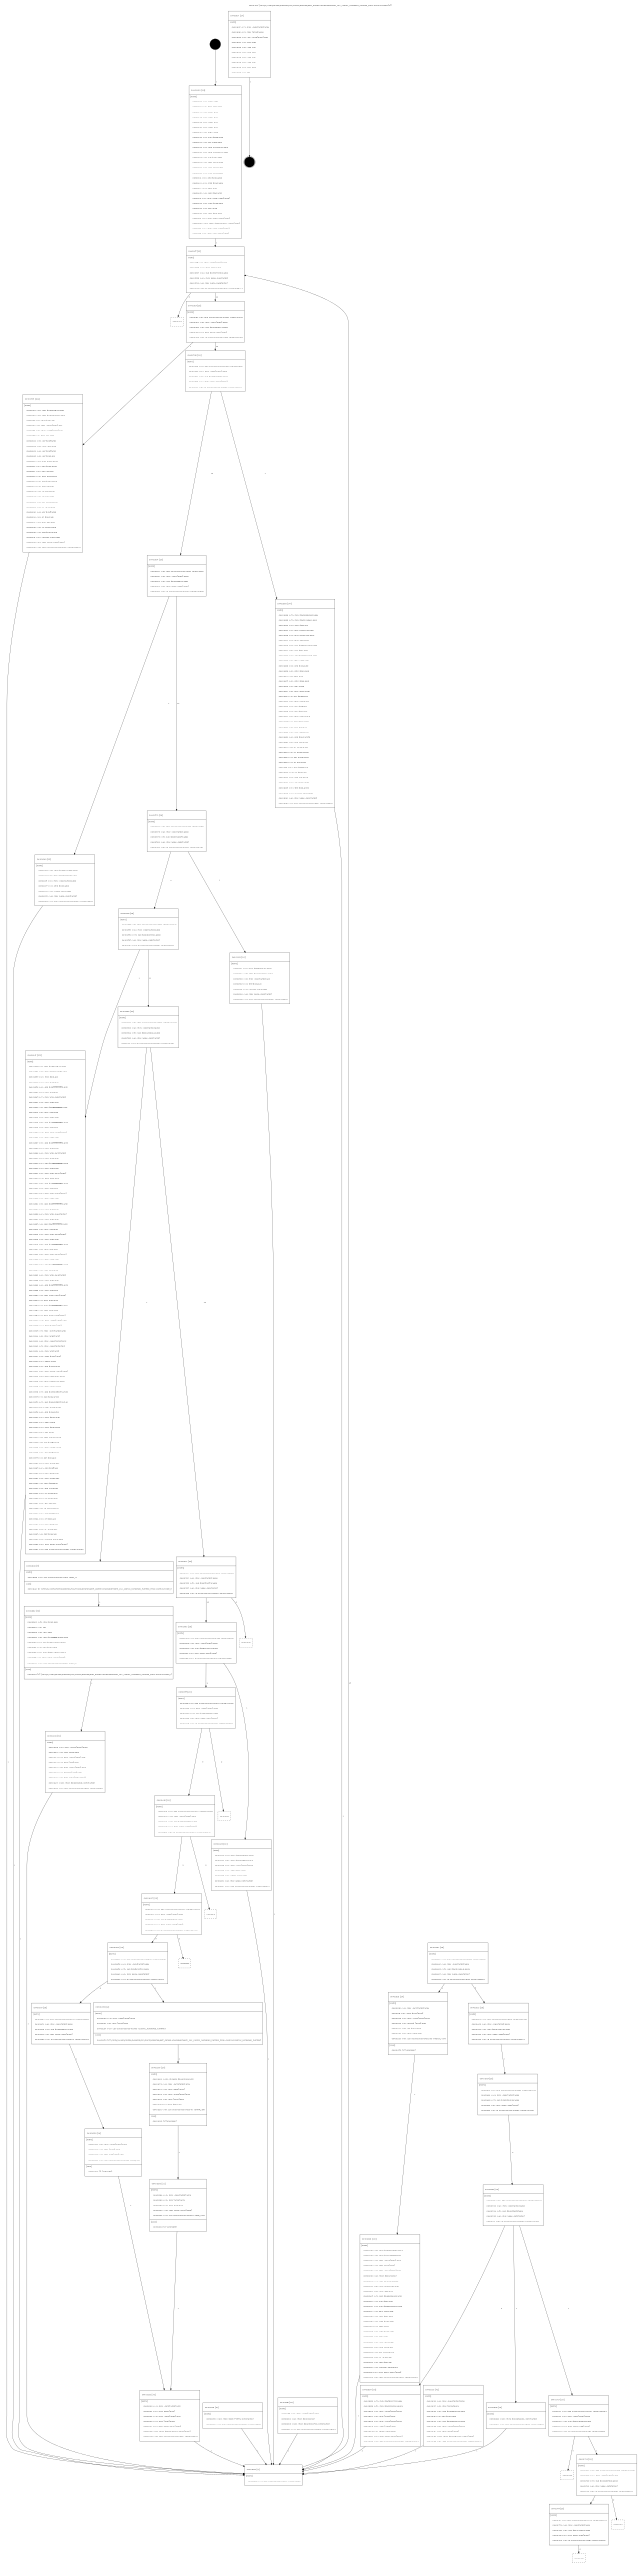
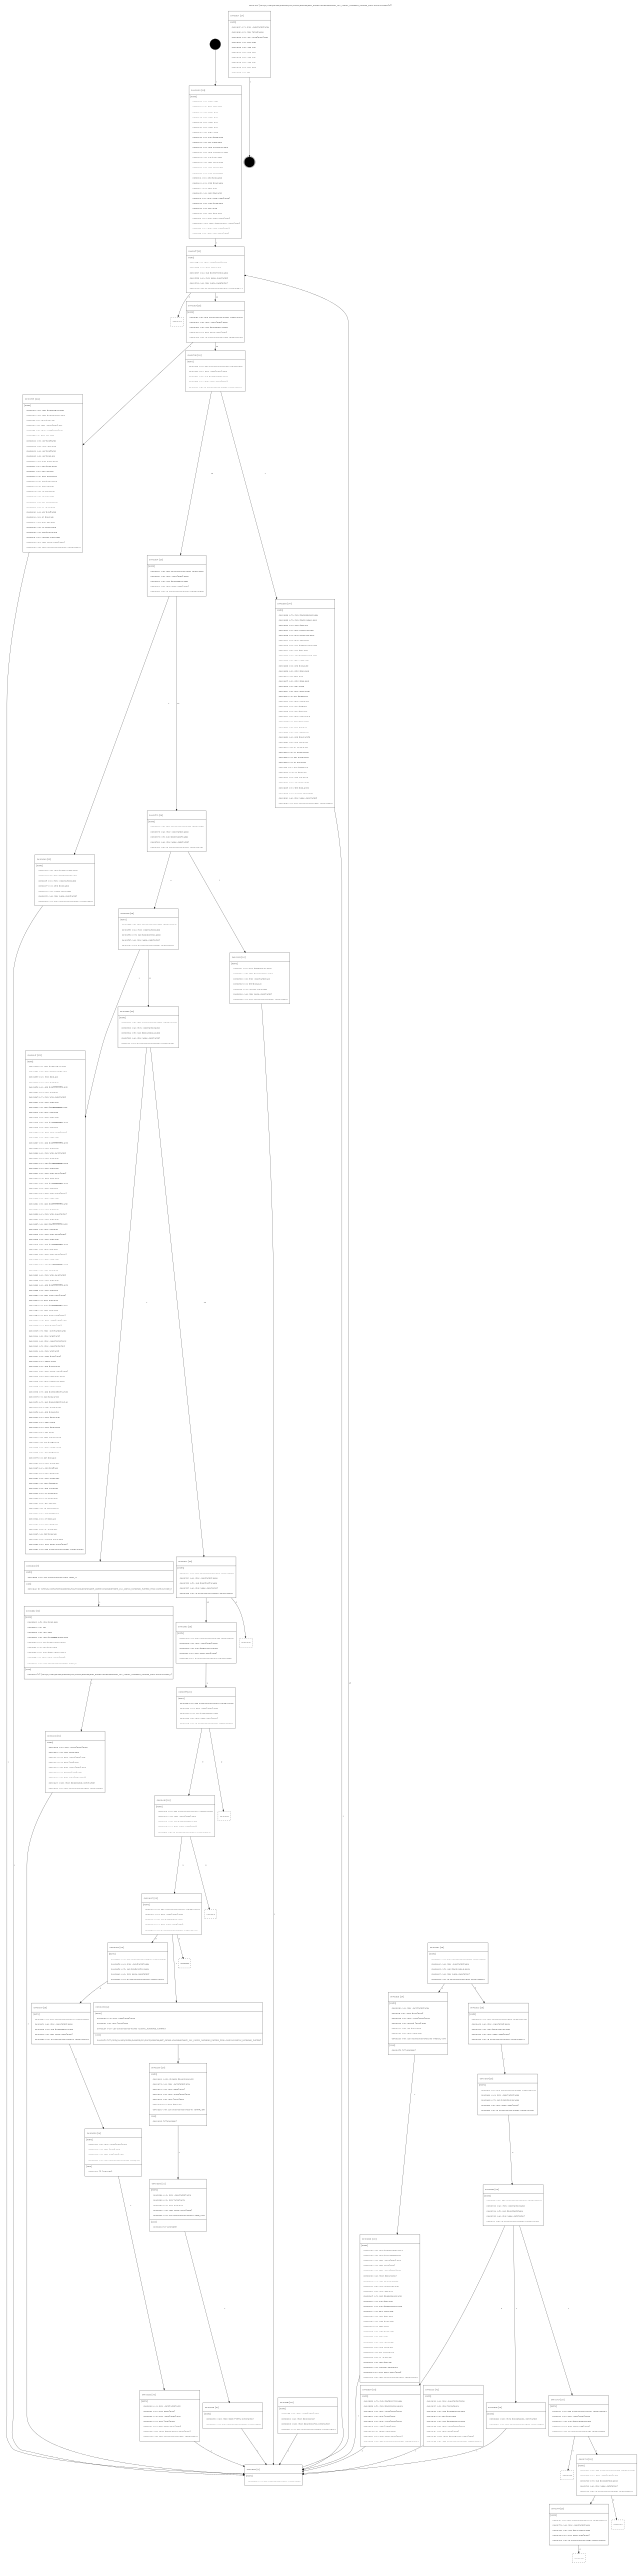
node "0x401a2e [30]": removed
edge "0x401653 [28]" -> "0x401c5d [12]": now "0x401637 [28]" -> "0x401c5d [12]"
edge "0x40184f [370]" -> "0x401eac [5]": removed, label "1"
edge "0x401c86 [21]" -> "0x401a10 [30]": now "0x401c86 [21]" -> "0x401c9b [15]"
